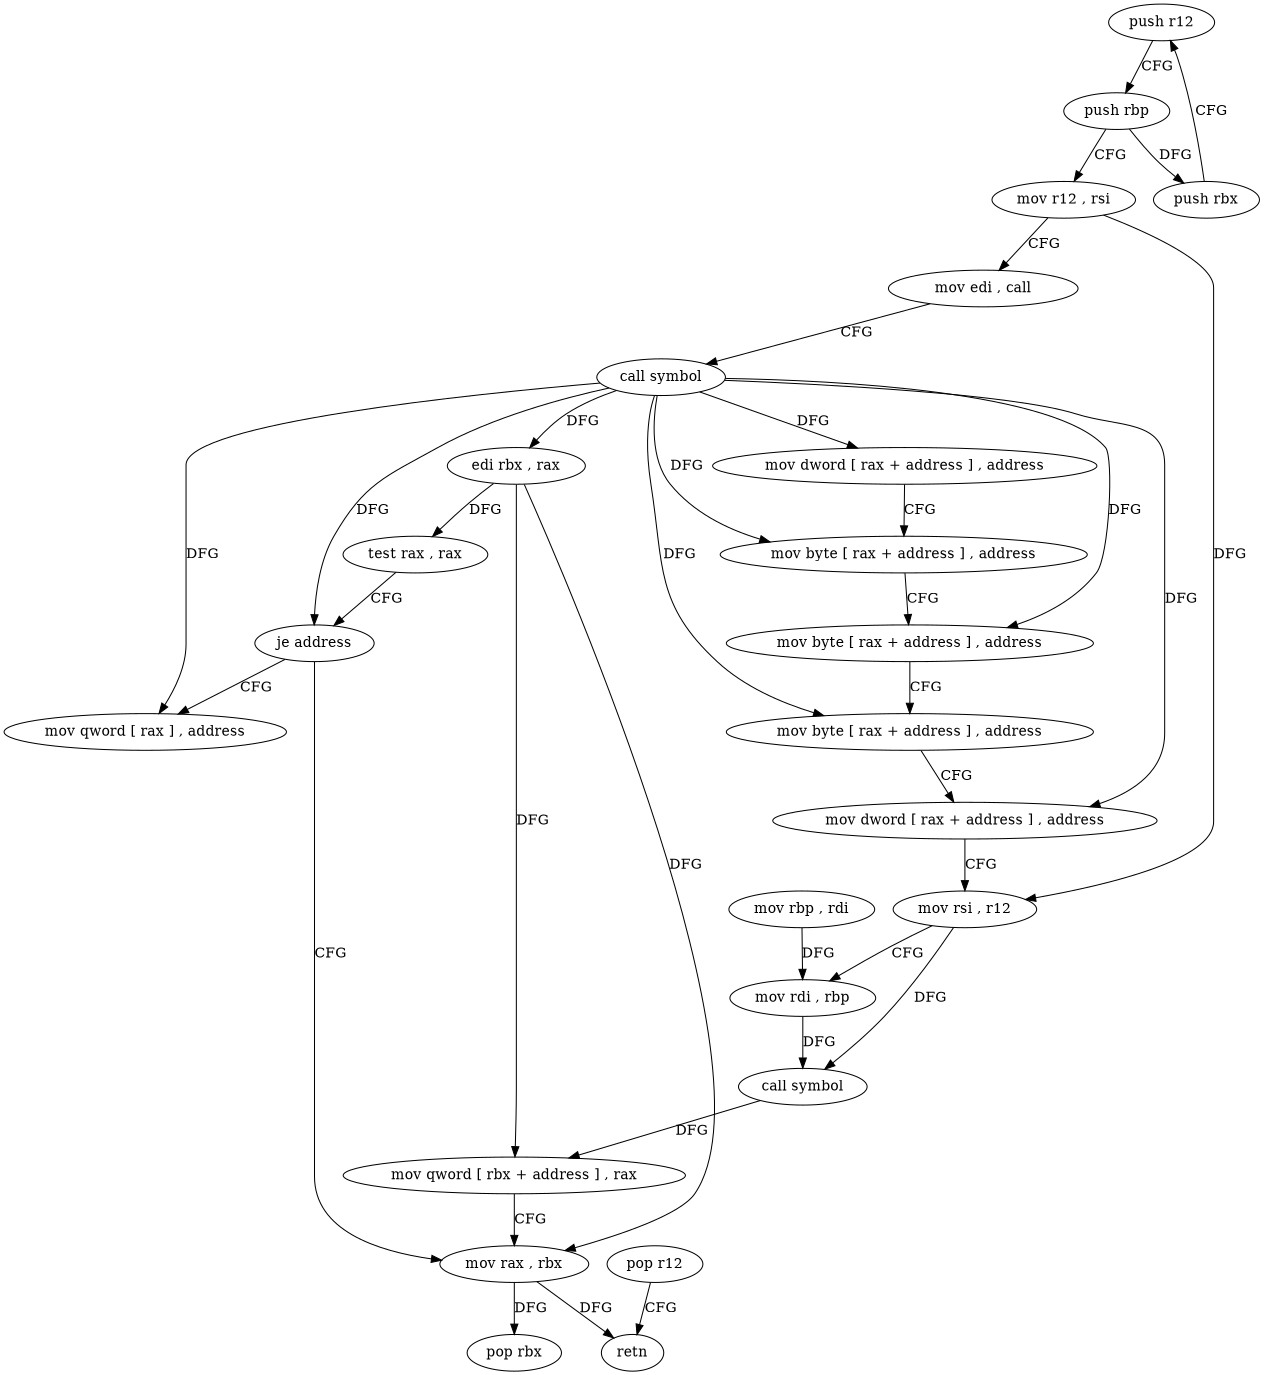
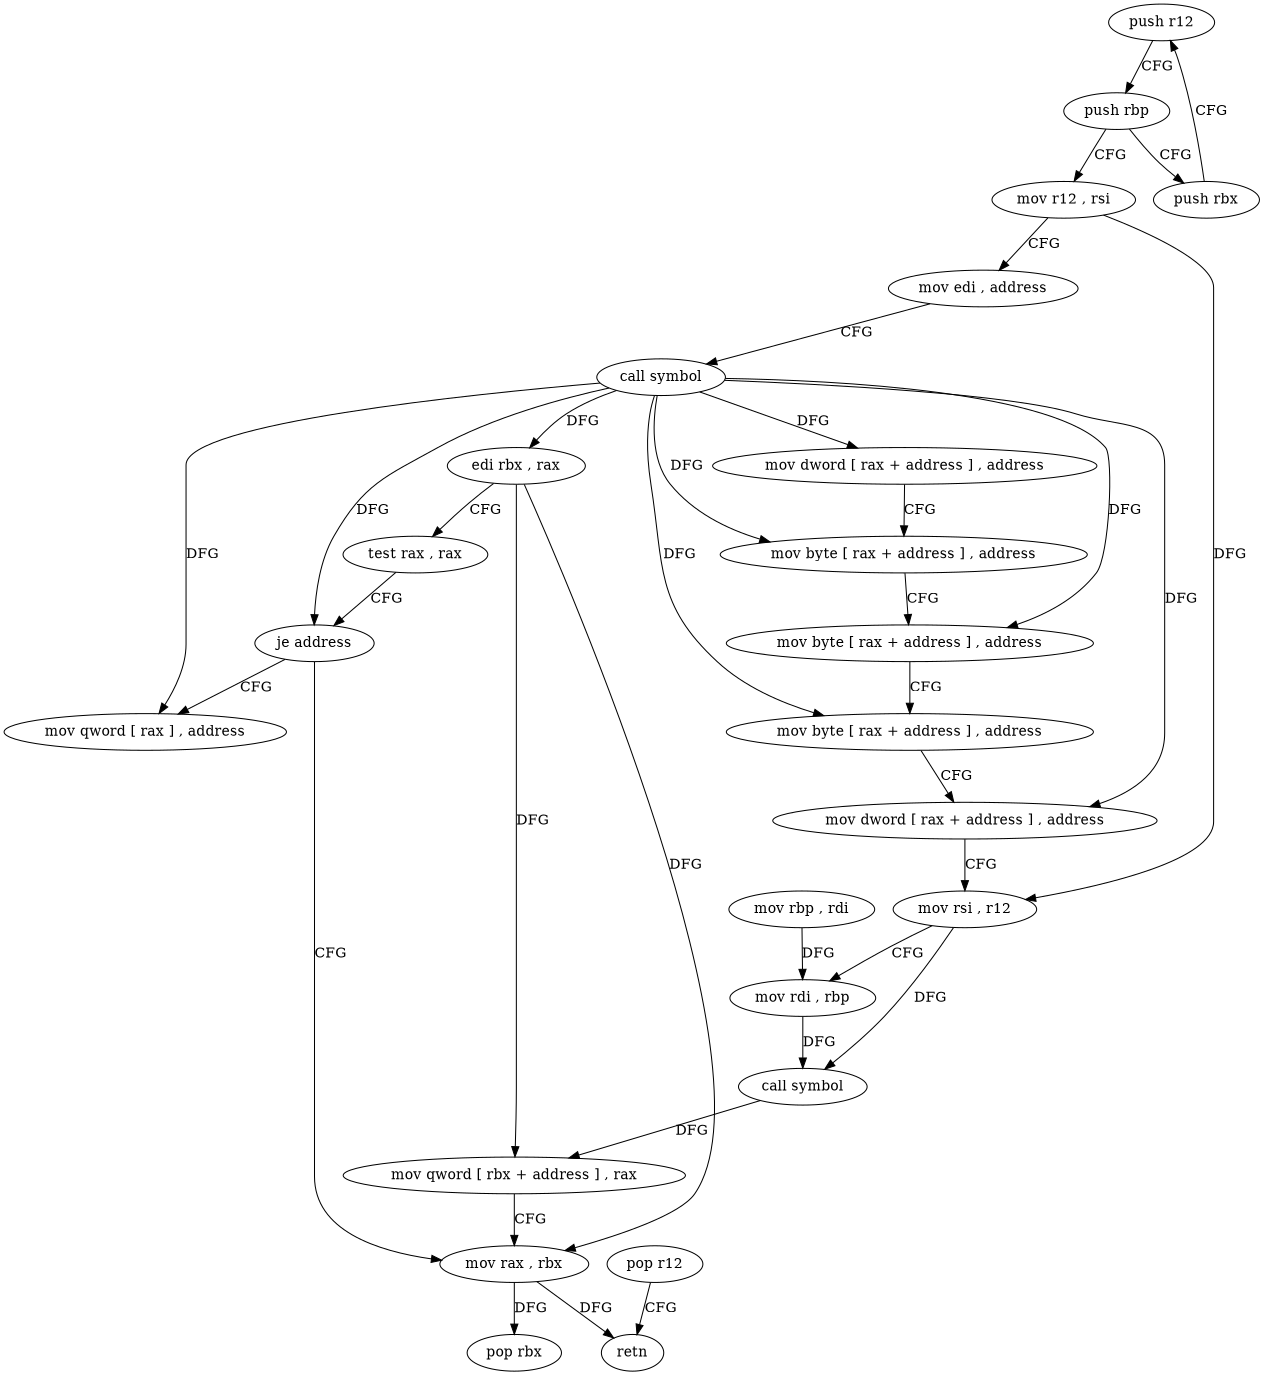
edge "push rbp" -> "push rbx": label "DFG" -> "CFG"
node "mov edi , call": label "mov edi , call" -> "mov edi , address"
edge "edi rbx , rax" -> "test rax , rax": label "DFG" -> "CFG"
